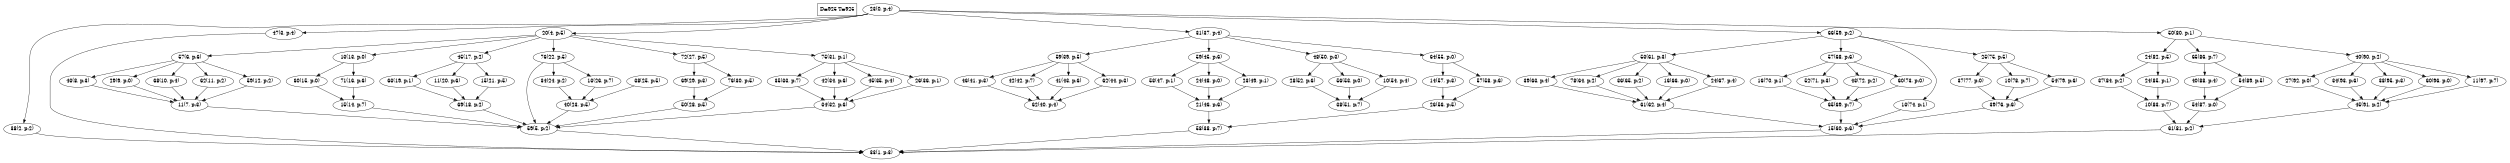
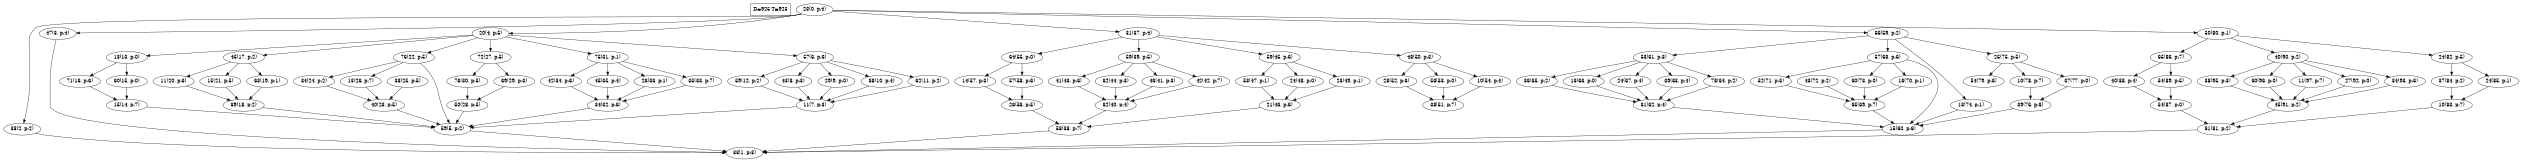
edge "57(68, p:6)" -> "43(72, p:2)": now "57(68, p:6)" -> "15(60, p:6)"
edge "54(79, p:6)" -> "39(76, p:6)": removed
edge "62(40, p:4)" -> "58(38, p:7)": added
